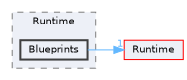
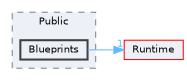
cluster "Runtime": label "Runtime" -> "Public"
